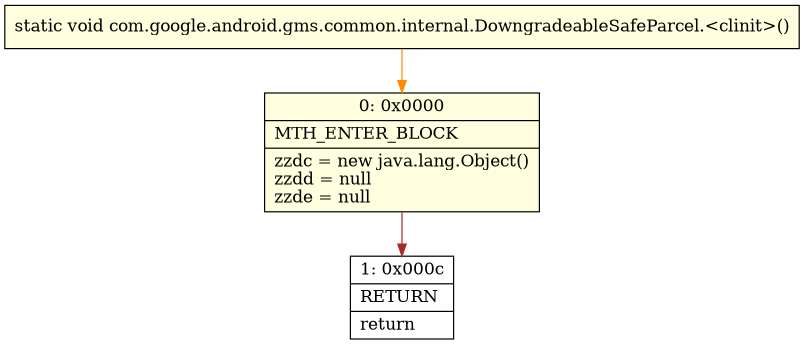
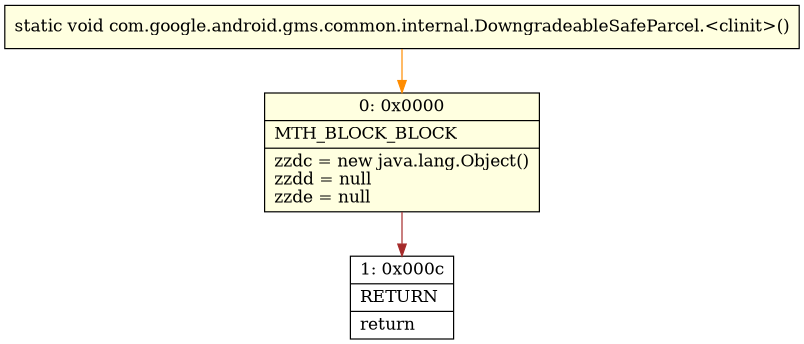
node "0: 0x0000": text "MTH_ENTER_BLOCK" -> "MTH_BLOCK_BLOCK"
